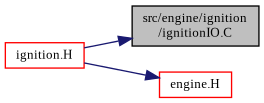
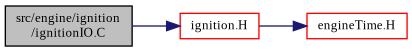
edge "ignition.H" -> "src/engine/ignition /ignitionIO.C": reversed
node "engine.H": label "engine.H" -> "engineTime.H"
